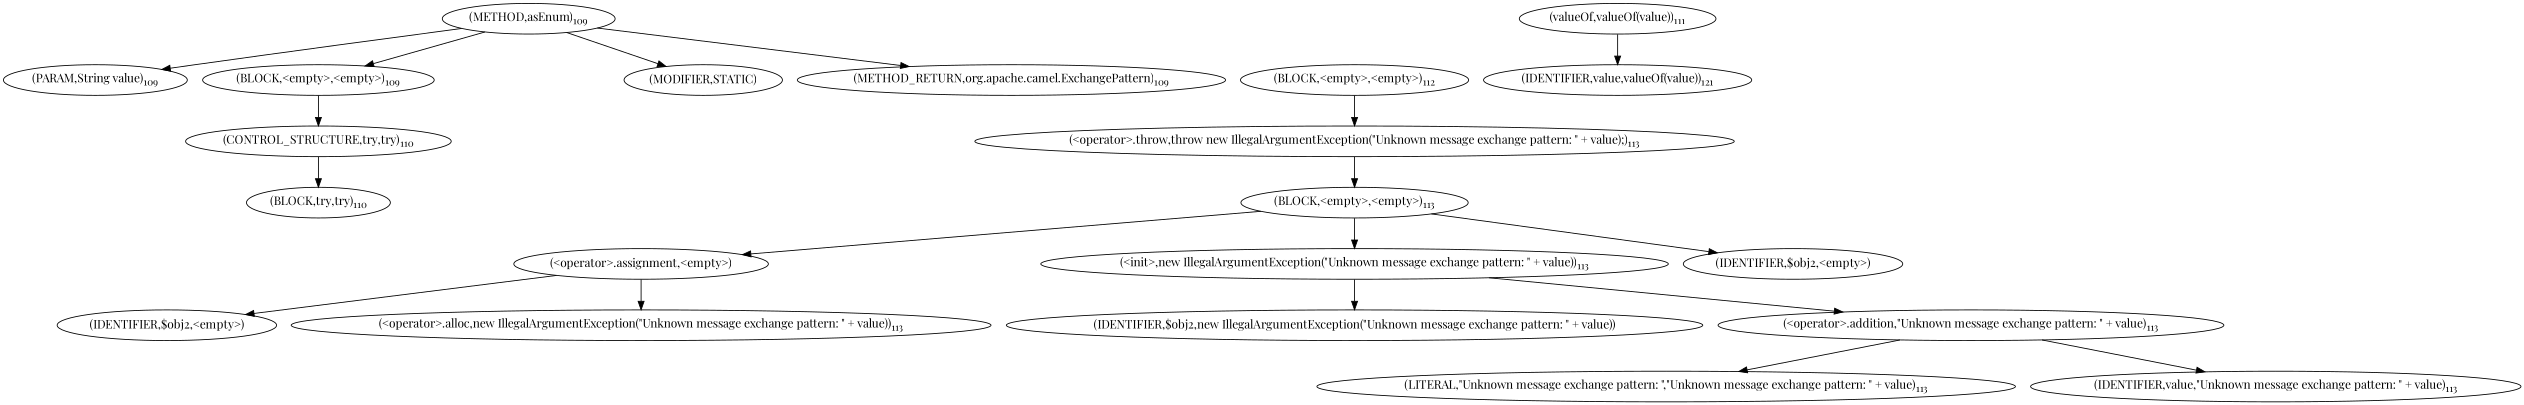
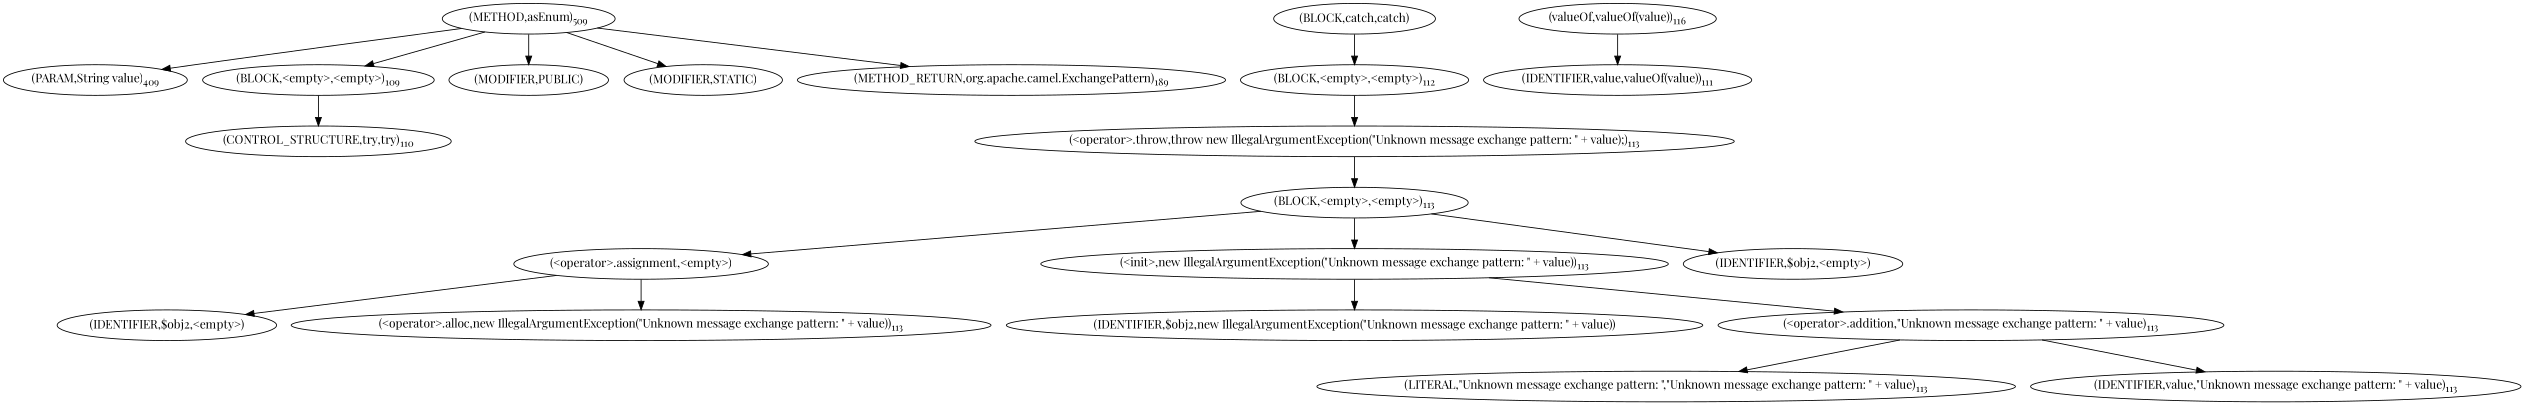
node "(METHOD,asEnum)": text "109" -> "509"
node "(valueOf,valueOf(value))": text "111" -> "116"
node "(BLOCK,catch,catch)": added
node "(PARAM,String value)": text "109" -> "409"
node "(METHOD_RETURN,org.apache.camel.ExchangePattern)": text "109" -> "189"
node "(IDENTIFIER,value,valueOf(value))": text "121" -> "111"
node "(MODIFIER,PUBLIC)": added
node "(BLOCK,try,try)": removed
